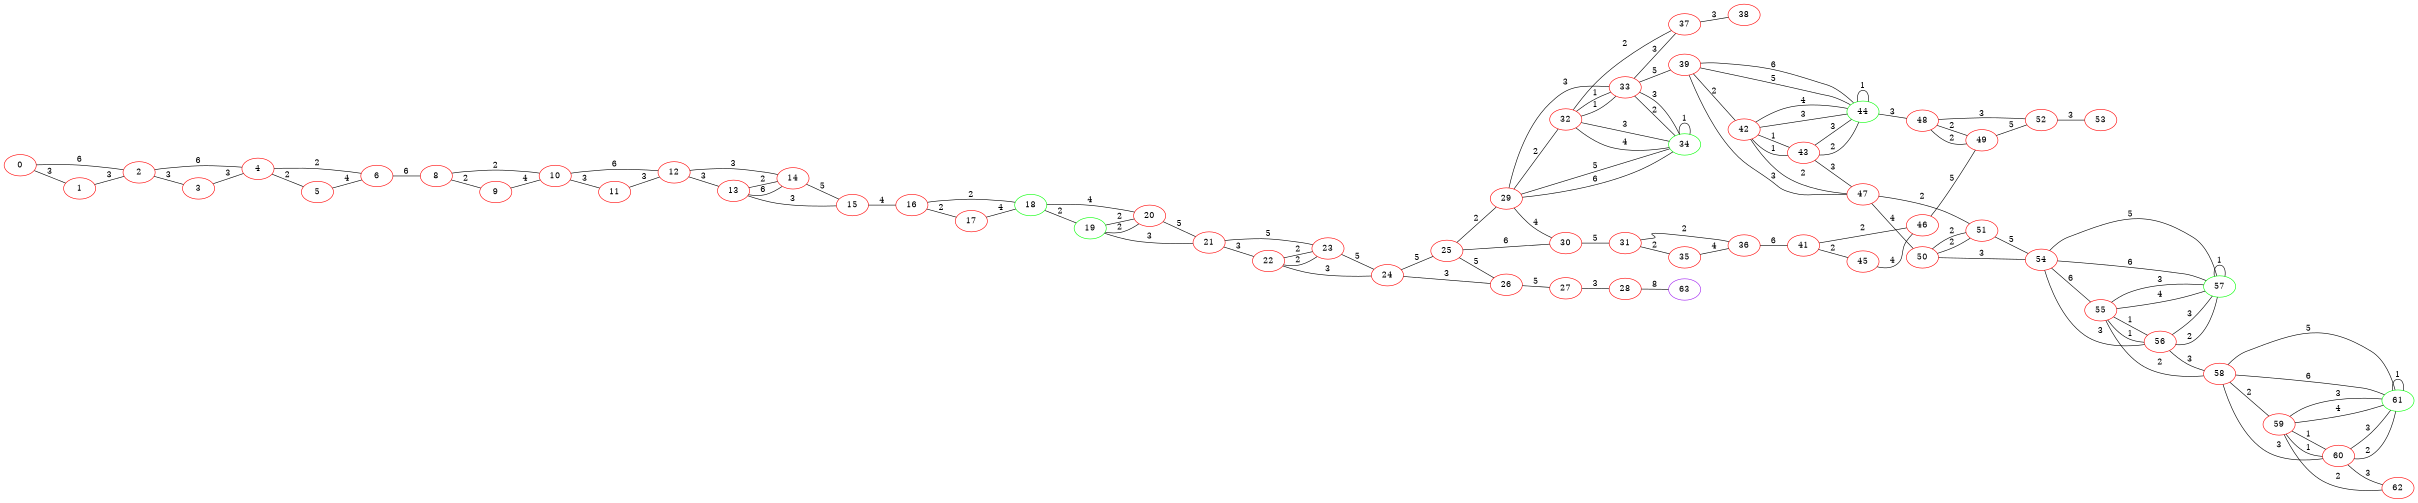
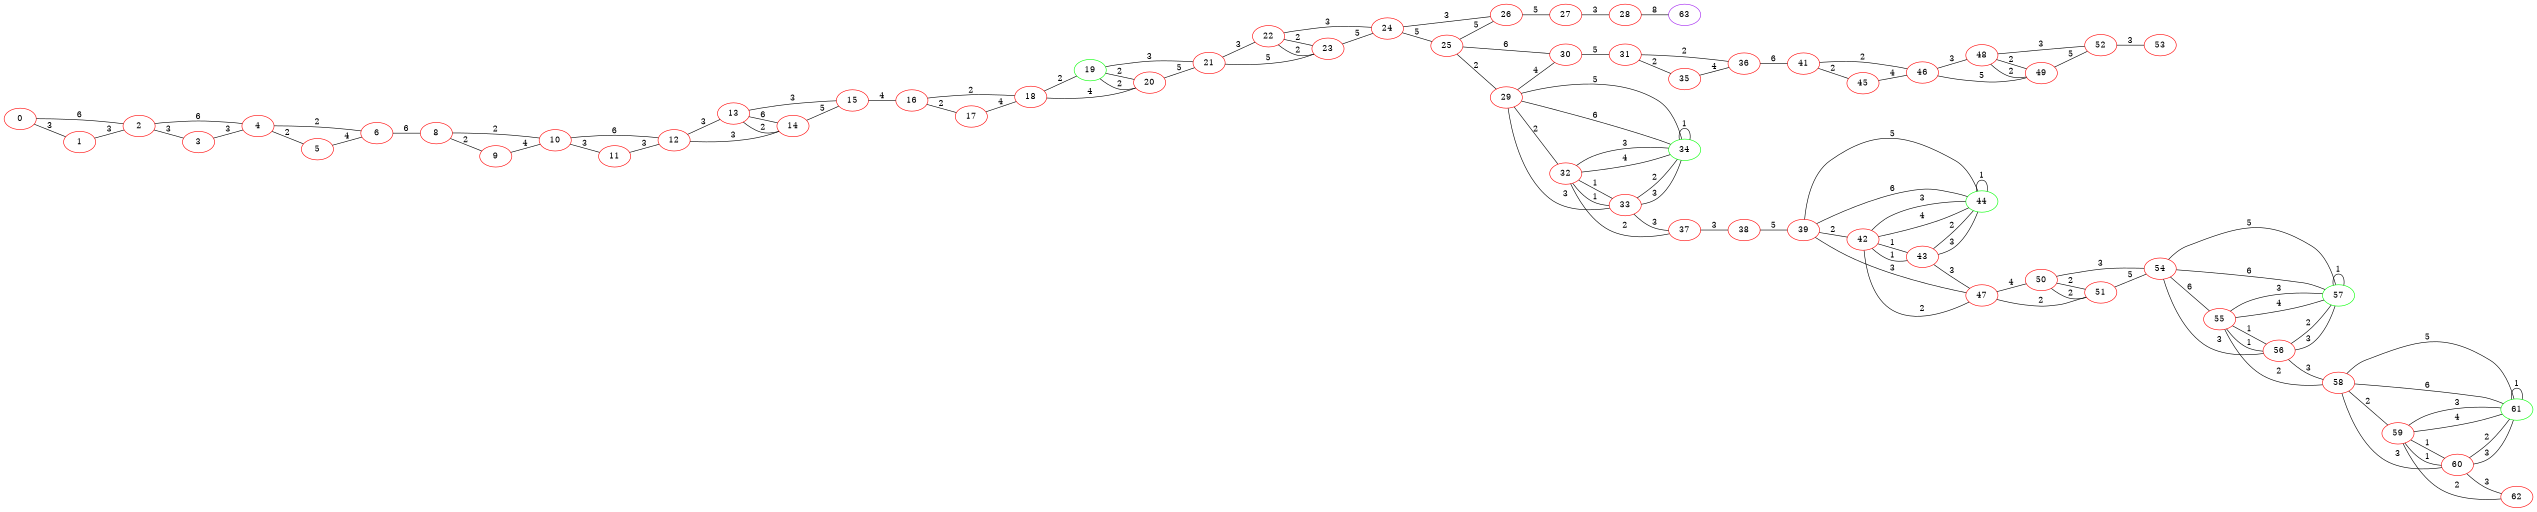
edge "39" -- "33": now "39" -- "38"
edge "44" -- "48": now "46" -- "48"
node "18": color green -> red
